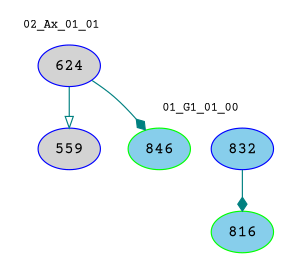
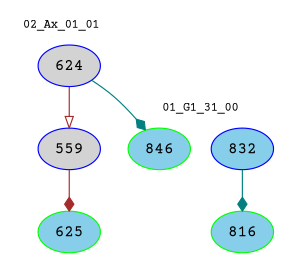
edge "624" -> "559": color teal -> brown
cluster "01_G1_01_00": label "01_G1_01_00" -> "01_G1_31_00"
node "625": added
